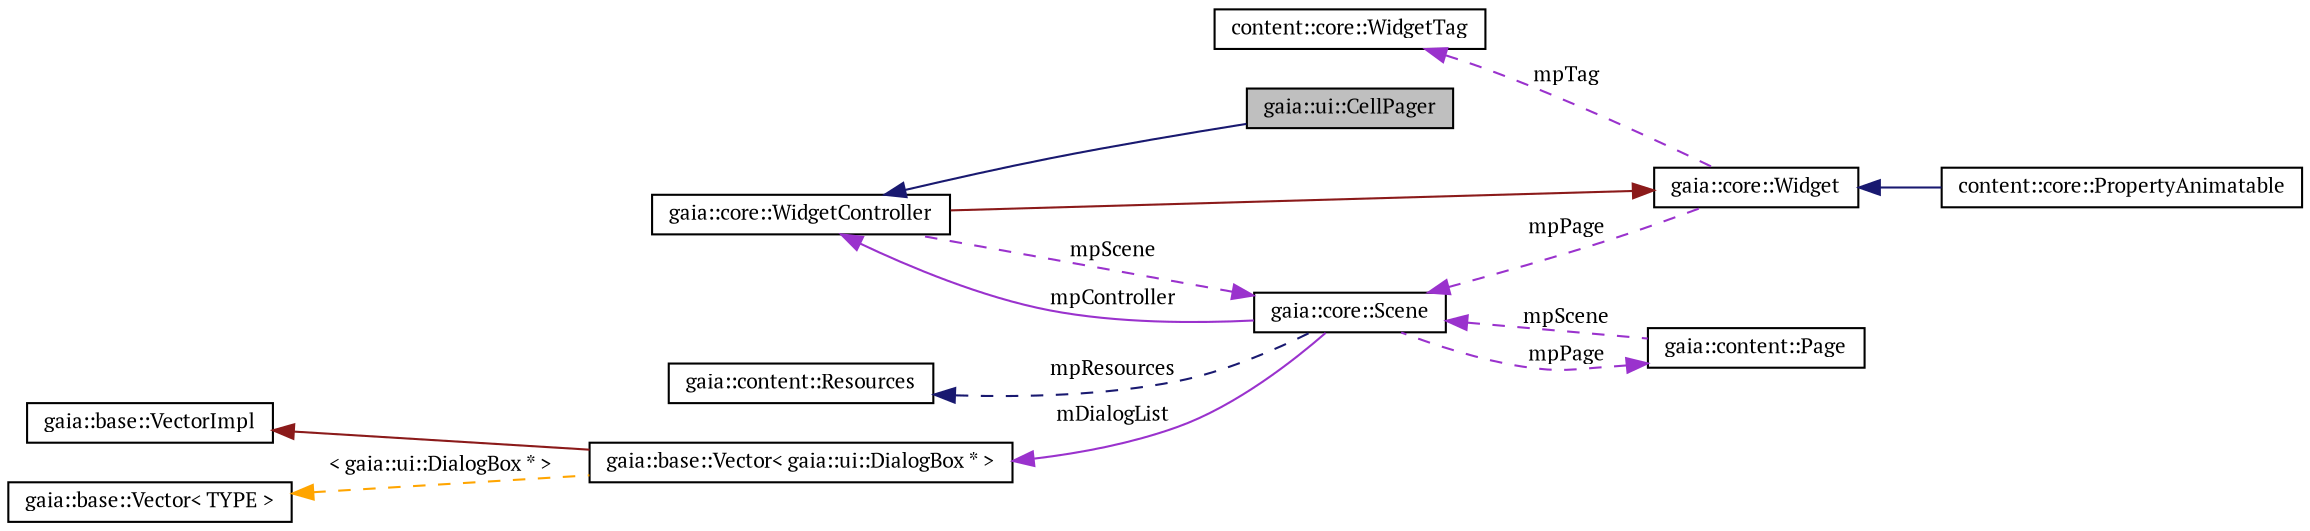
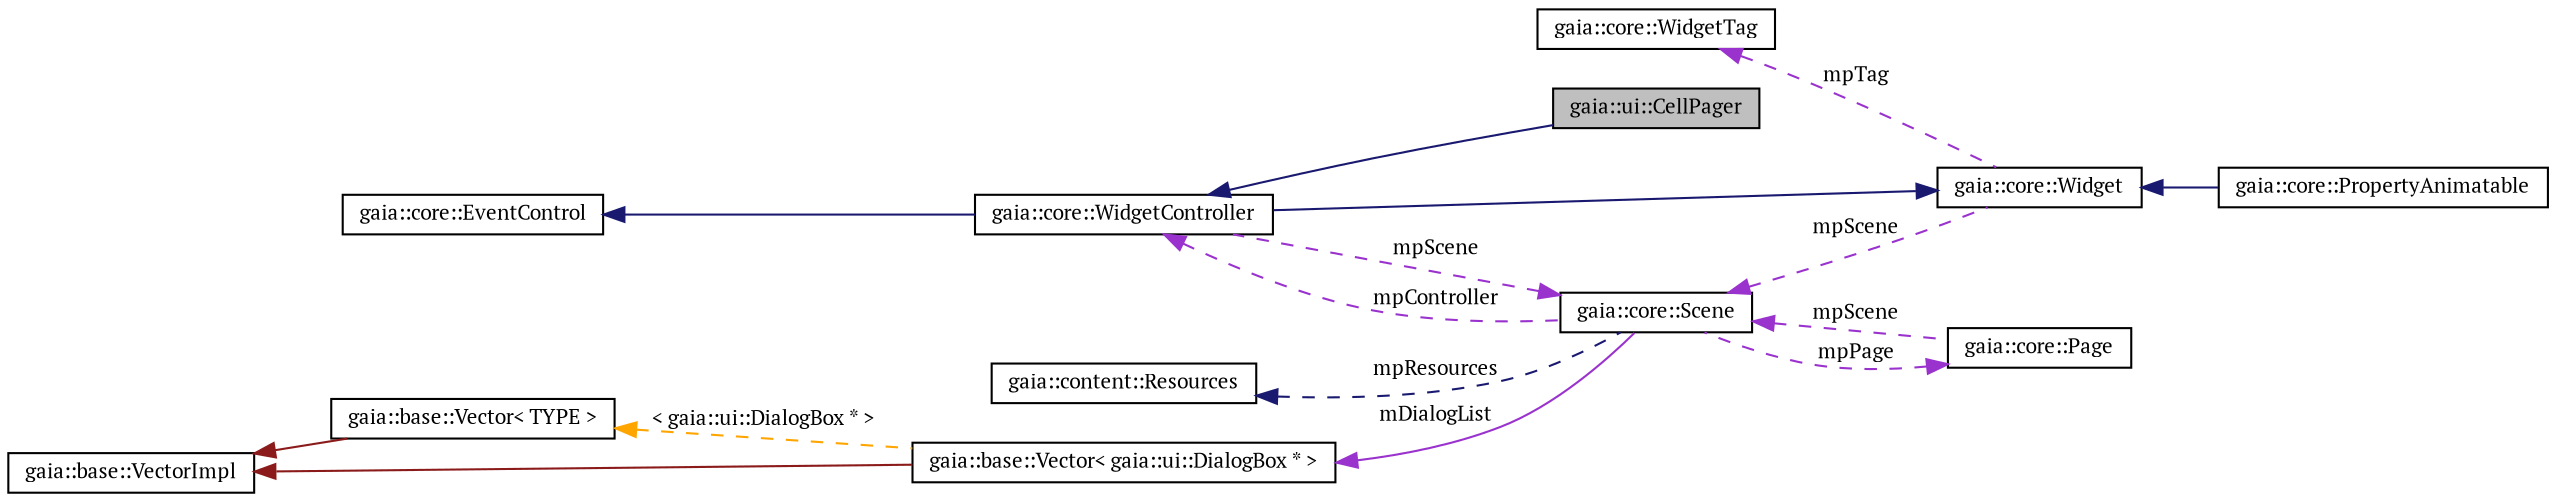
node "content::core::WidgetTag": label "content::core::WidgetTag" -> "gaia::core::WidgetTag"
node "content::core::PropertyAnimatable": label "content::core::PropertyAnimatable" -> "gaia::core::PropertyAnimatable"
edge "gaia::core::WidgetController" -> "gaia::core::Widget": color firebrick4 -> midnightblue
node "gaia::core::EventControl": added
edge "gaia::core::Widget" -> "gaia::core::Scene": label "mpPage" -> "mpScene"
edge "gaia::core::Scene" -> "gaia::core::WidgetController": style solid -> dashed
node "gaia::content::Page": label "gaia::content::Page" -> "gaia::core::Page"
edge "gaia::base::Vector< TYPE >" -> "gaia::base::VectorImpl": added
